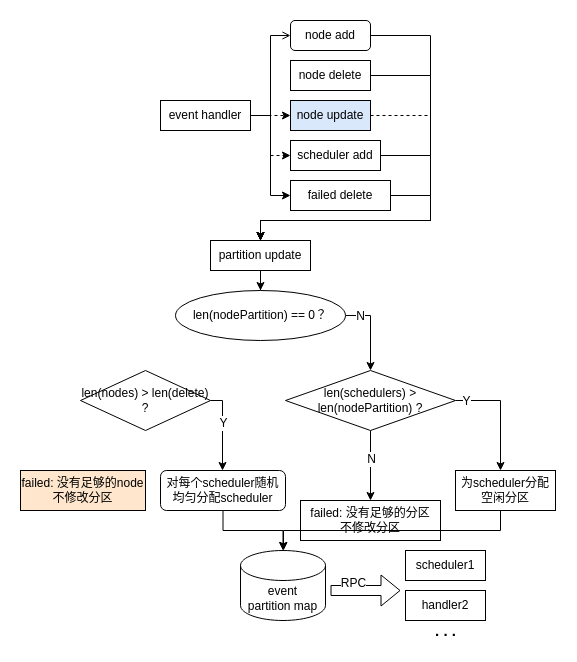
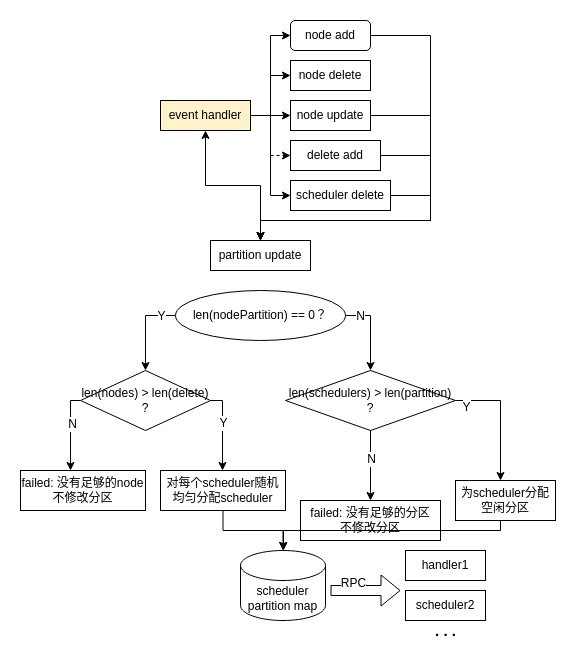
edge "event handler" -> "node add": arrowhead open -> classic
edge "event handler" -> "node delete": added
edge "node delete" -> "partition update": removed
node "event handler": fillcolor #ffffff -> #fff2cc
edge "event handler" -> "node update": style dashed -> solid
node "node update": fillcolor #dae8fc -> #ffffff
edge "node update" -> "partition update": style dashed -> solid
node "scheduler add": label "scheduler add" -> "delete add"
node "failed delete": label "failed delete" -> "scheduler delete"
edge "partition update" -> "len(nodePartition) == 0？": now "partition update" -> "event handler"
edge "len(nodePartition) == 0？" -> "len(nodes) > len(delete) ?": added, label "Y"
node "len(schedulers) > len(nodePartition) ?": label "len(schedulers) > len(nodePartition) ?" -> "len(schedulers) > len(partition) ?"
edge "len(nodes) > len(delete) ?" -> "failed: 没有足够的node 不修改分区": added, label "N"
node "failed: 没有足够的node 不修改分区": fillcolor #ffe6cc -> #ffffff
node "对每个scheduler随机均匀分配scheduler": shape rounded rectangle -> rectangle
node "为scheduler分配空闲分区": moved (506, 491) -> (506, 501)
node "scheduler1": label "scheduler1" -> "handler1"
node "event partition map": label "event partition map" -> "scheduler partition map"
node "handler2": label "handler2" -> "scheduler2"
